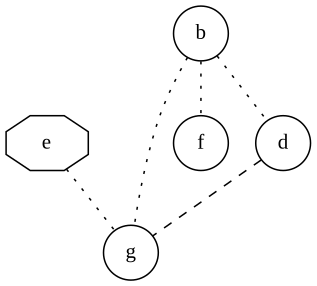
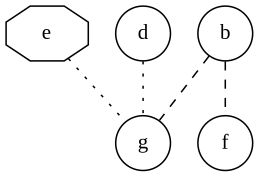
edge "b" -- "f": style dotted -> dashed
edge "b" -- "d": removed
edge "b" -- "g": style dotted -> dashed
edge "d" -- "g": style dashed -> dotted
